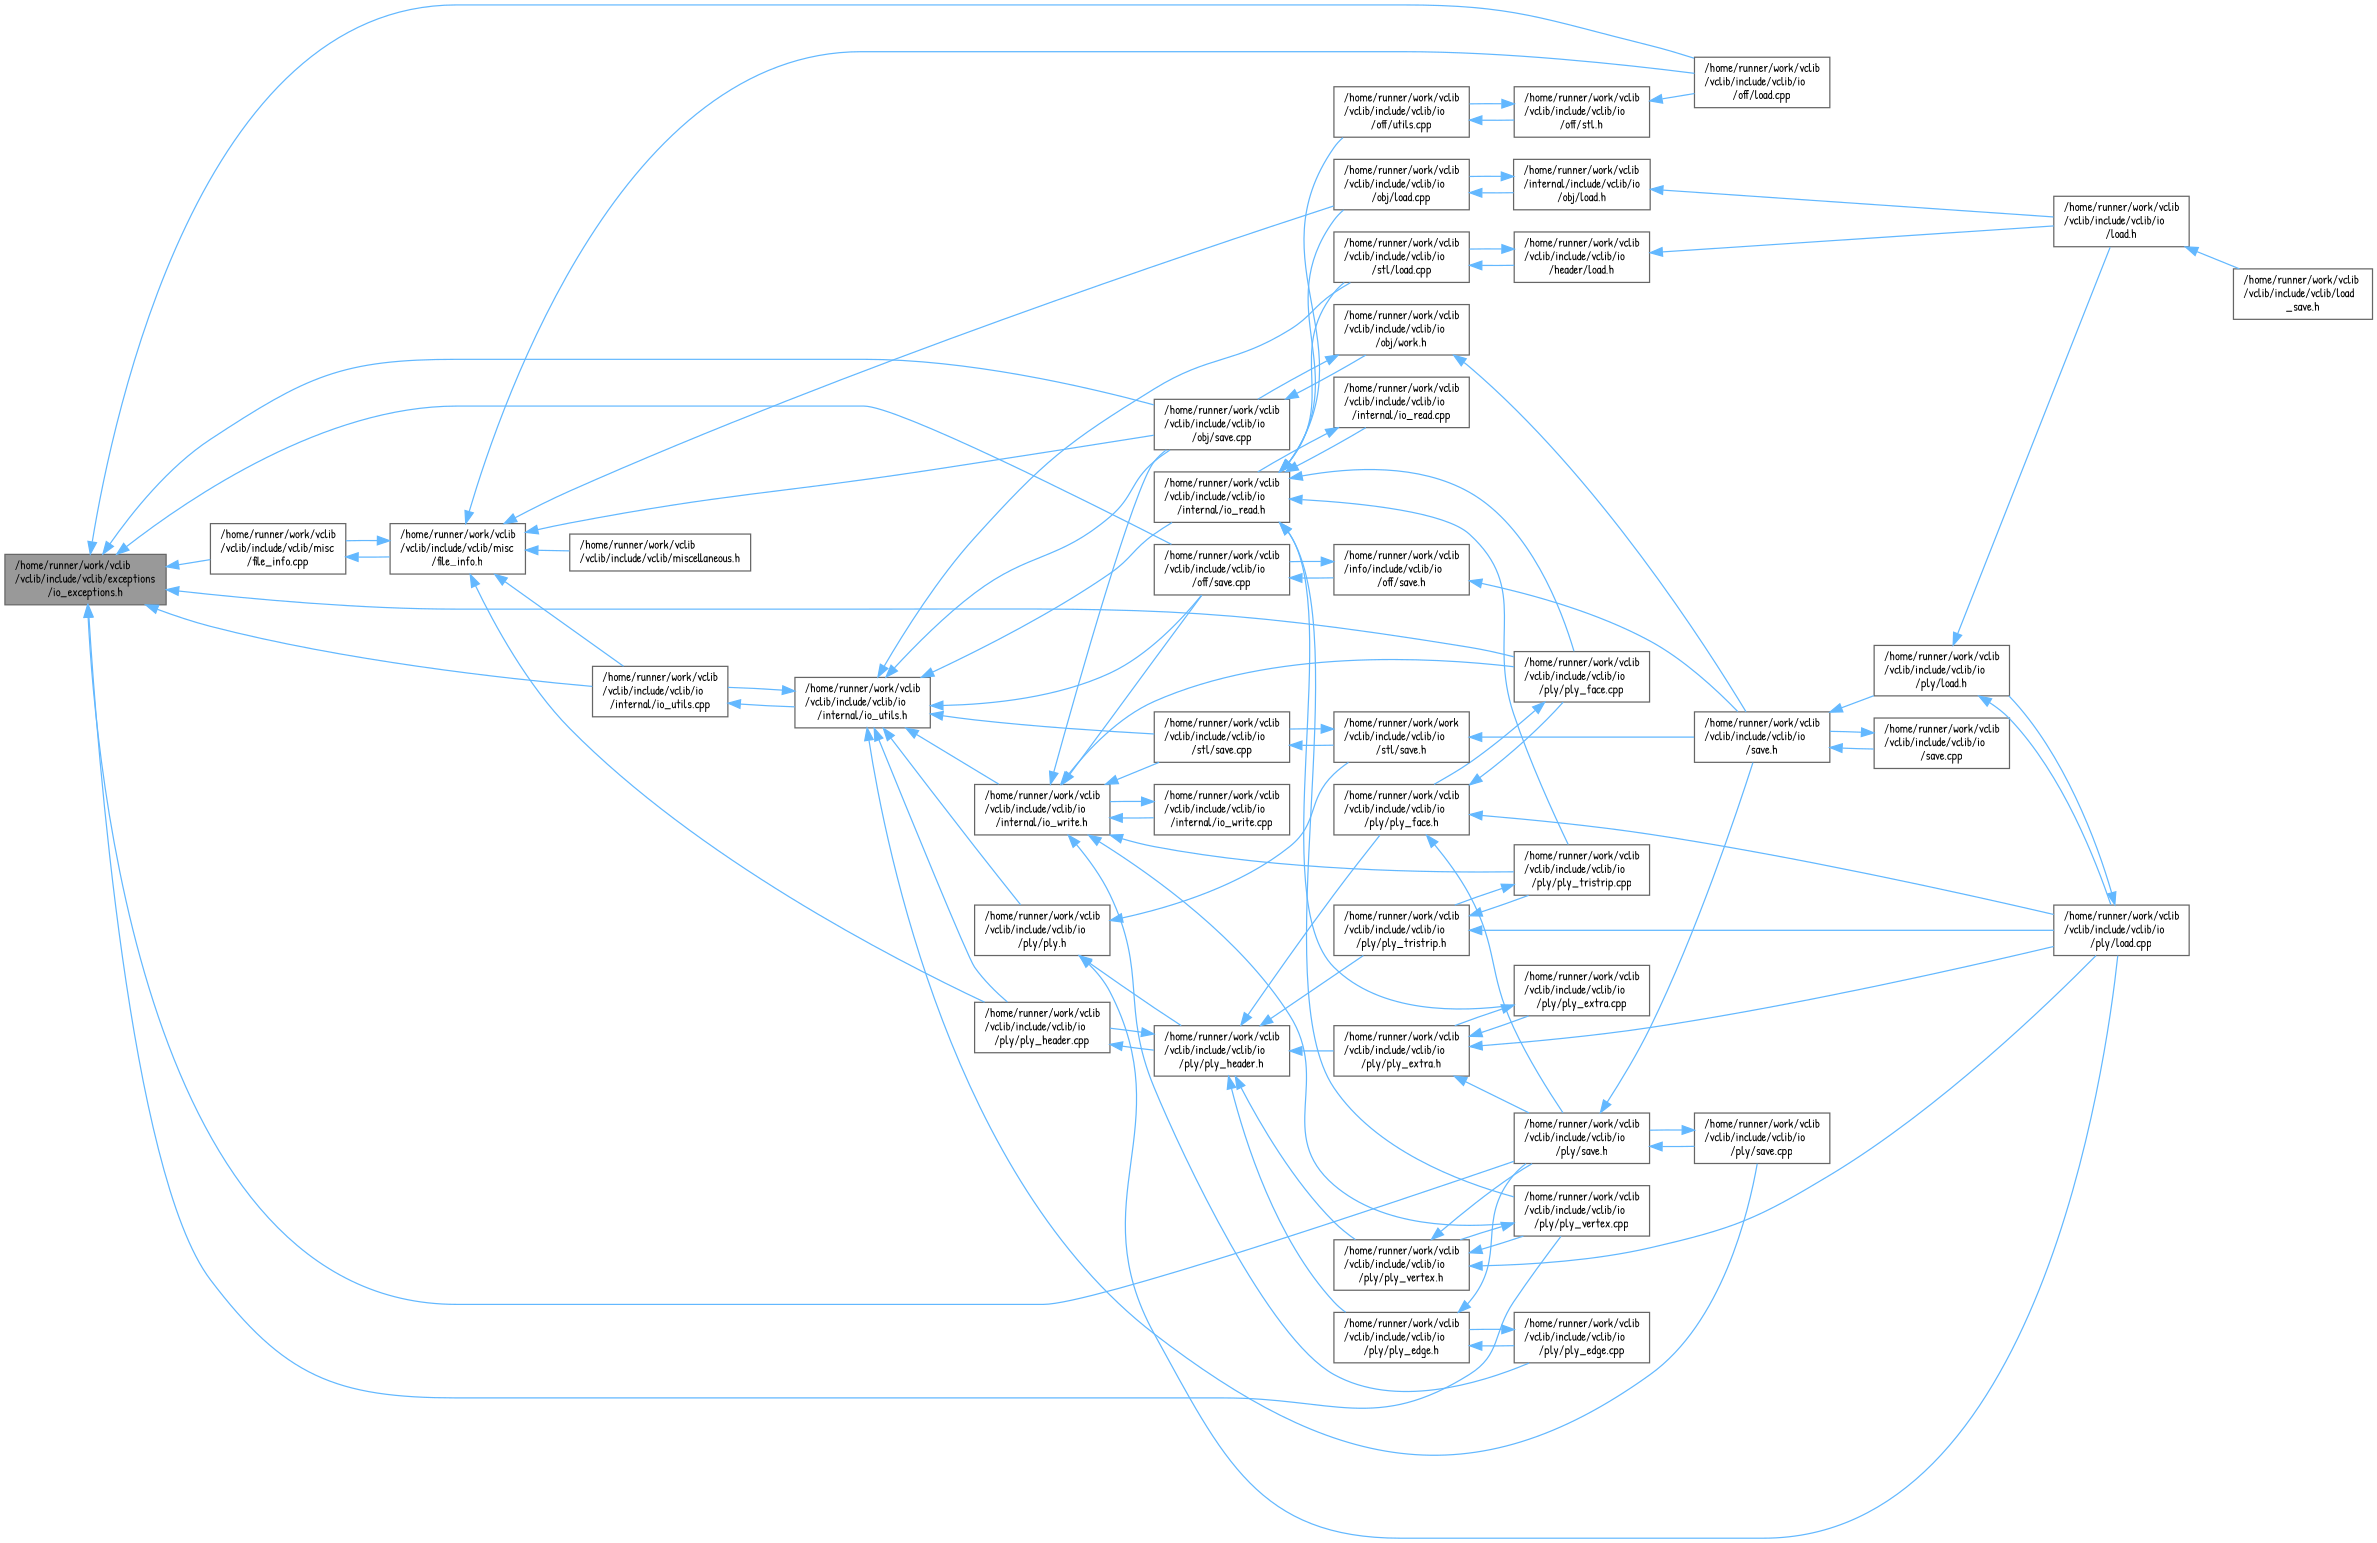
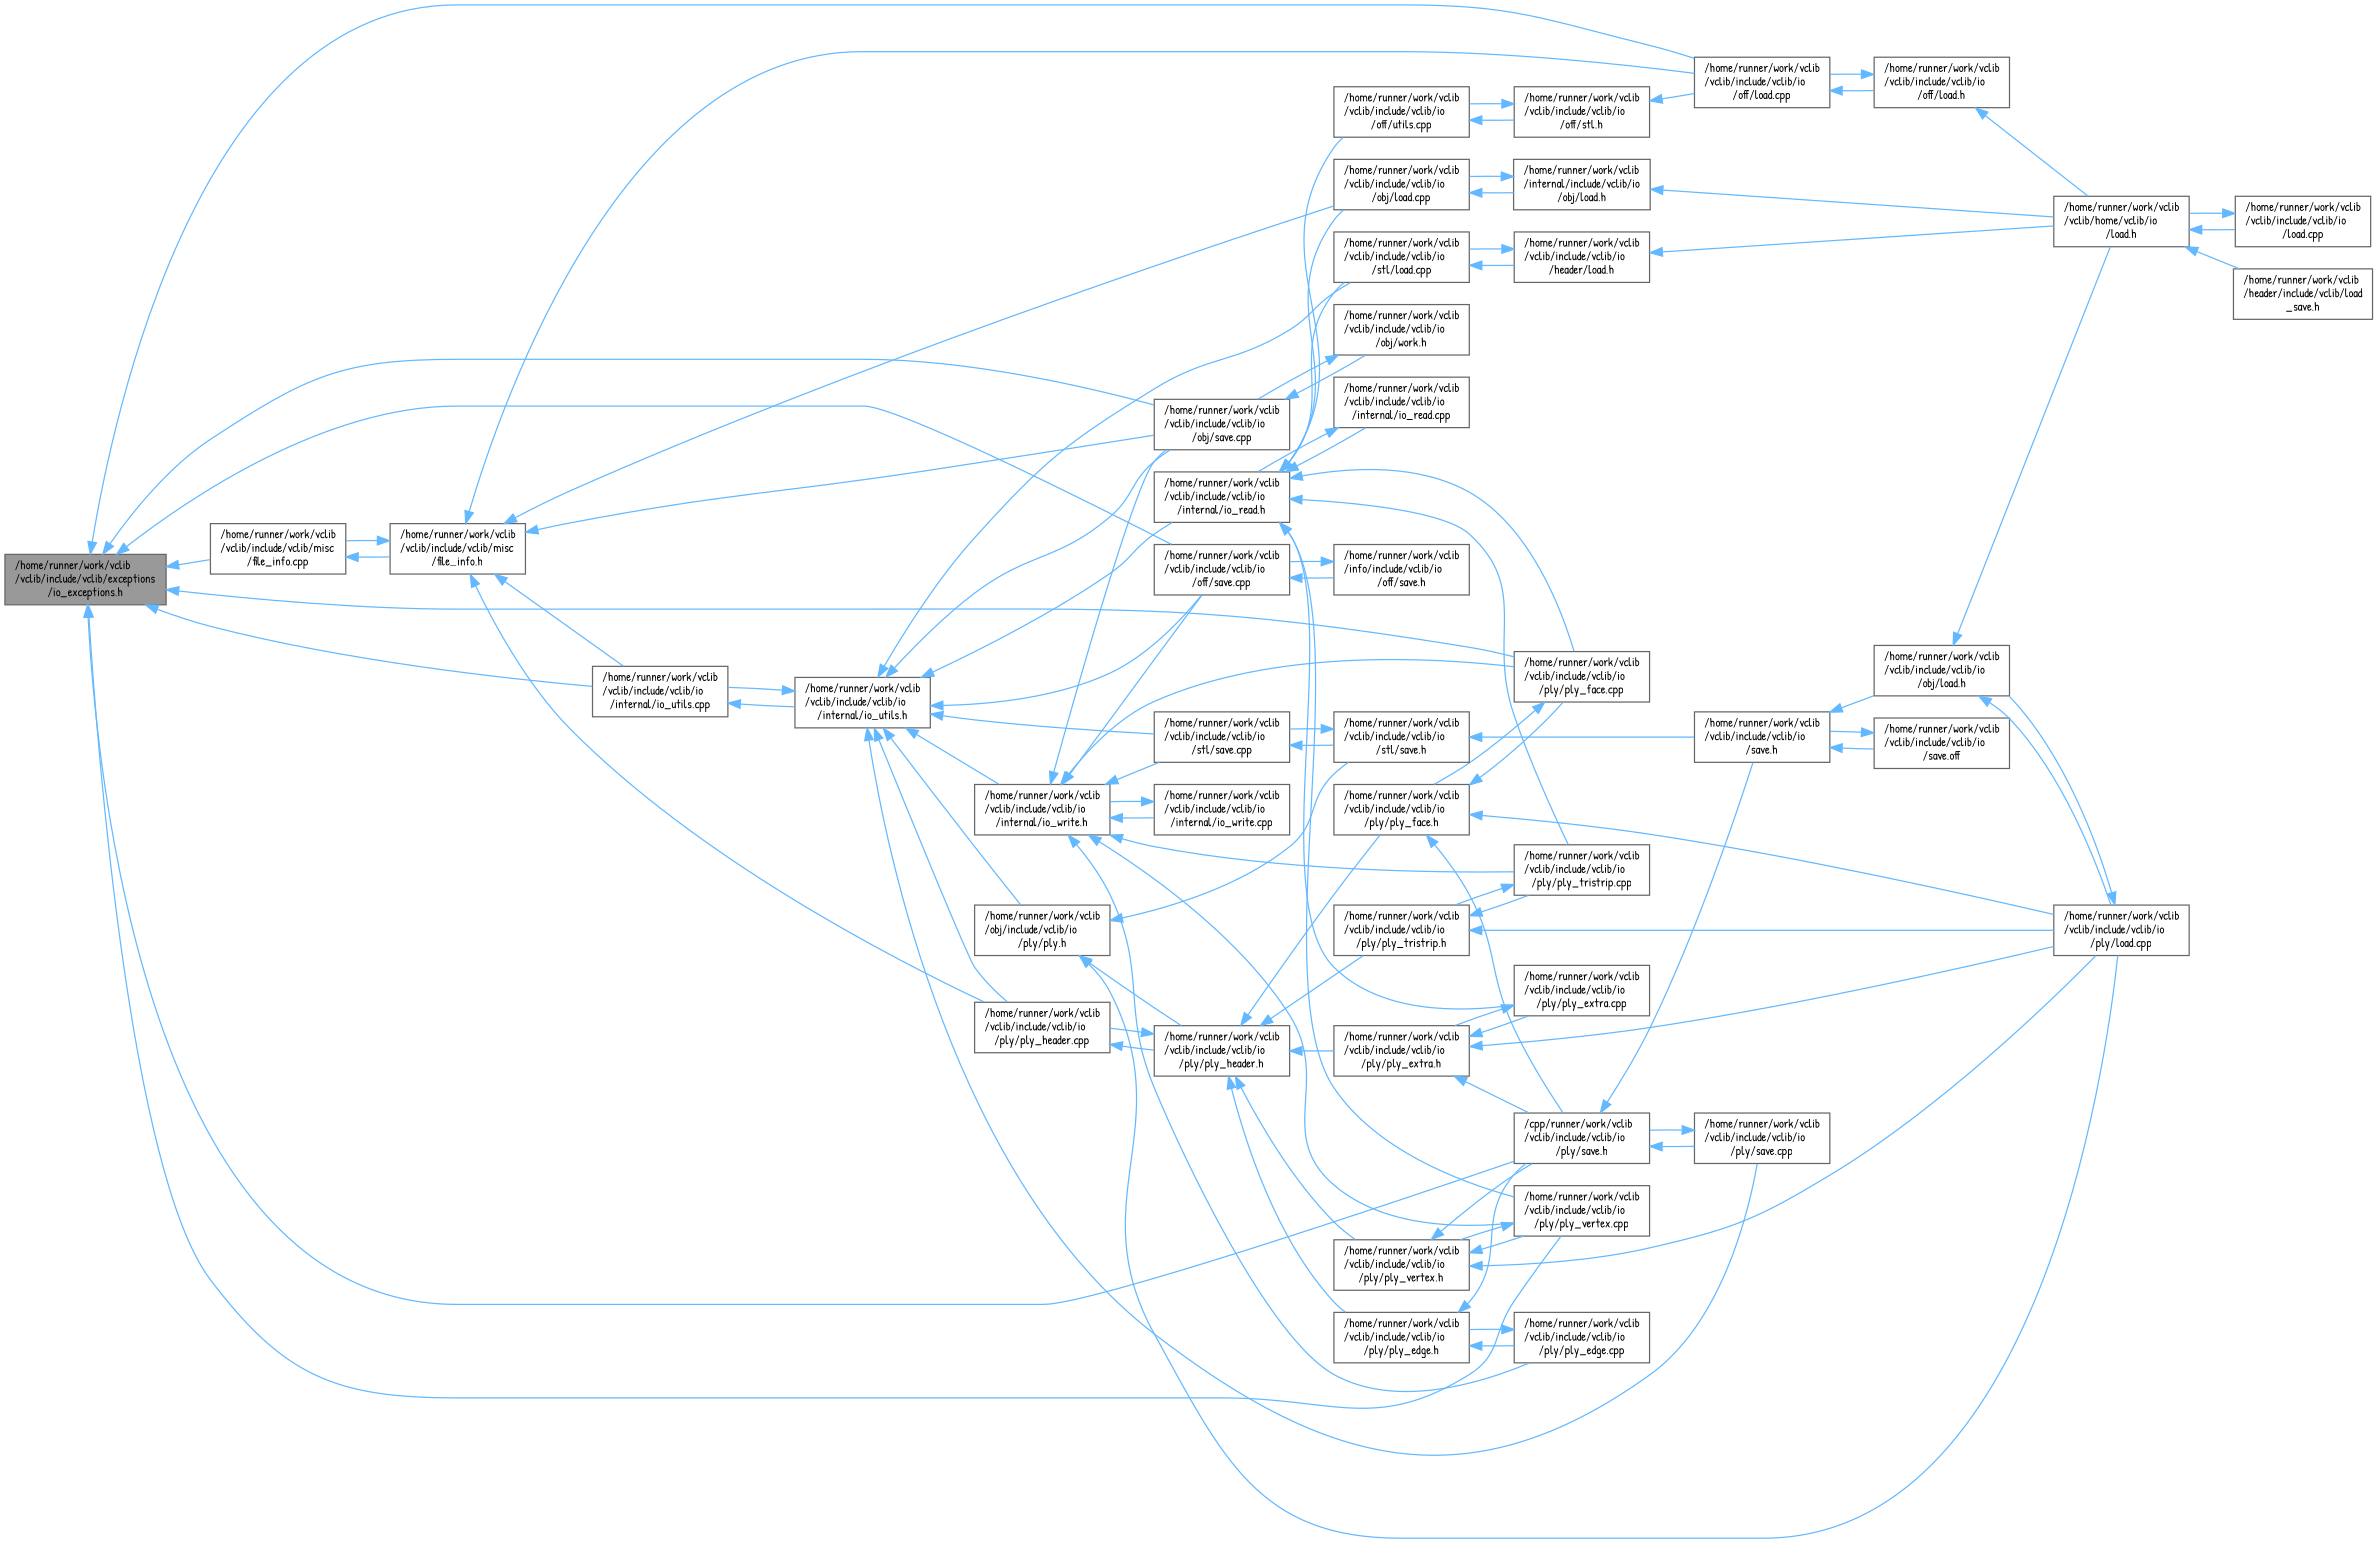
node "/home/runner/work/vclib /vclib/include/vclib/io /off/load.h": added
node "/home/runner/work/vclib /vclib/include/vclib/io /load.h": label "/home/runner/work/vclib /vclib/include/vclib/io /load.h" -> "/home/runner/work/vclib /vclib/home/vclib/io /load.h"
node "/home/runner/work/vclib /vclib/include/vclib/io /load.cpp": added
node "/home/runner/work/vclib /vclib/include/vclib/load _save.h": label "/home/runner/work/vclib /vclib/include/vclib/load _save.h" -> "/home/runner/work/vclib /header/include/vclib/load _save.h"
edge "/home/runner/work/vclib /vclib/include/vclib/io /save.h" -> "/home/runner/work/vclib /vclib/include/vclib/io /obj/work.h": removed
node "/home/runner/work/vclib /vclib/include/vclib/miscellaneous.h": removed
edge "/home/runner/work/vclib /vclib/include/vclib/io /save.h" -> "/home/runner/work/vclib /info/include/vclib/io /off/save.h": removed
node "/home/runner/work/vclib /vclib/include/vclib/io /ply/load.h": label "/home/runner/work/vclib /vclib/include/vclib/io /ply/load.h" -> "/home/runner/work/vclib /vclib/include/vclib/io /obj/load.h"
node "/home/runner/work/work /vclib/include/vclib/io /stl/save.h": label "/home/runner/work/work /vclib/include/vclib/io /stl/save.h" -> "/home/runner/work/vclib /vclib/include/vclib/io /stl/save.h"
node "/home/runner/work/vclib /vclib/include/vclib/io /save.cpp": label "/home/runner/work/vclib /vclib/include/vclib/io /save.cpp" -> "/home/runner/work/vclib /vclib/include/vclib/io /save.off"
node "/home/runner/work/vclib /vclib/include/vclib/io /ply/ply.h": label "/home/runner/work/vclib /vclib/include/vclib/io /ply/ply.h" -> "/home/runner/work/vclib /obj/include/vclib/io /ply/ply.h"
node "/home/runner/work/vclib /vclib/include/vclib/io /ply/save.h": label "/home/runner/work/vclib /vclib/include/vclib/io /ply/save.h" -> "/cpp/runner/work/vclib /vclib/include/vclib/io /ply/save.h"
